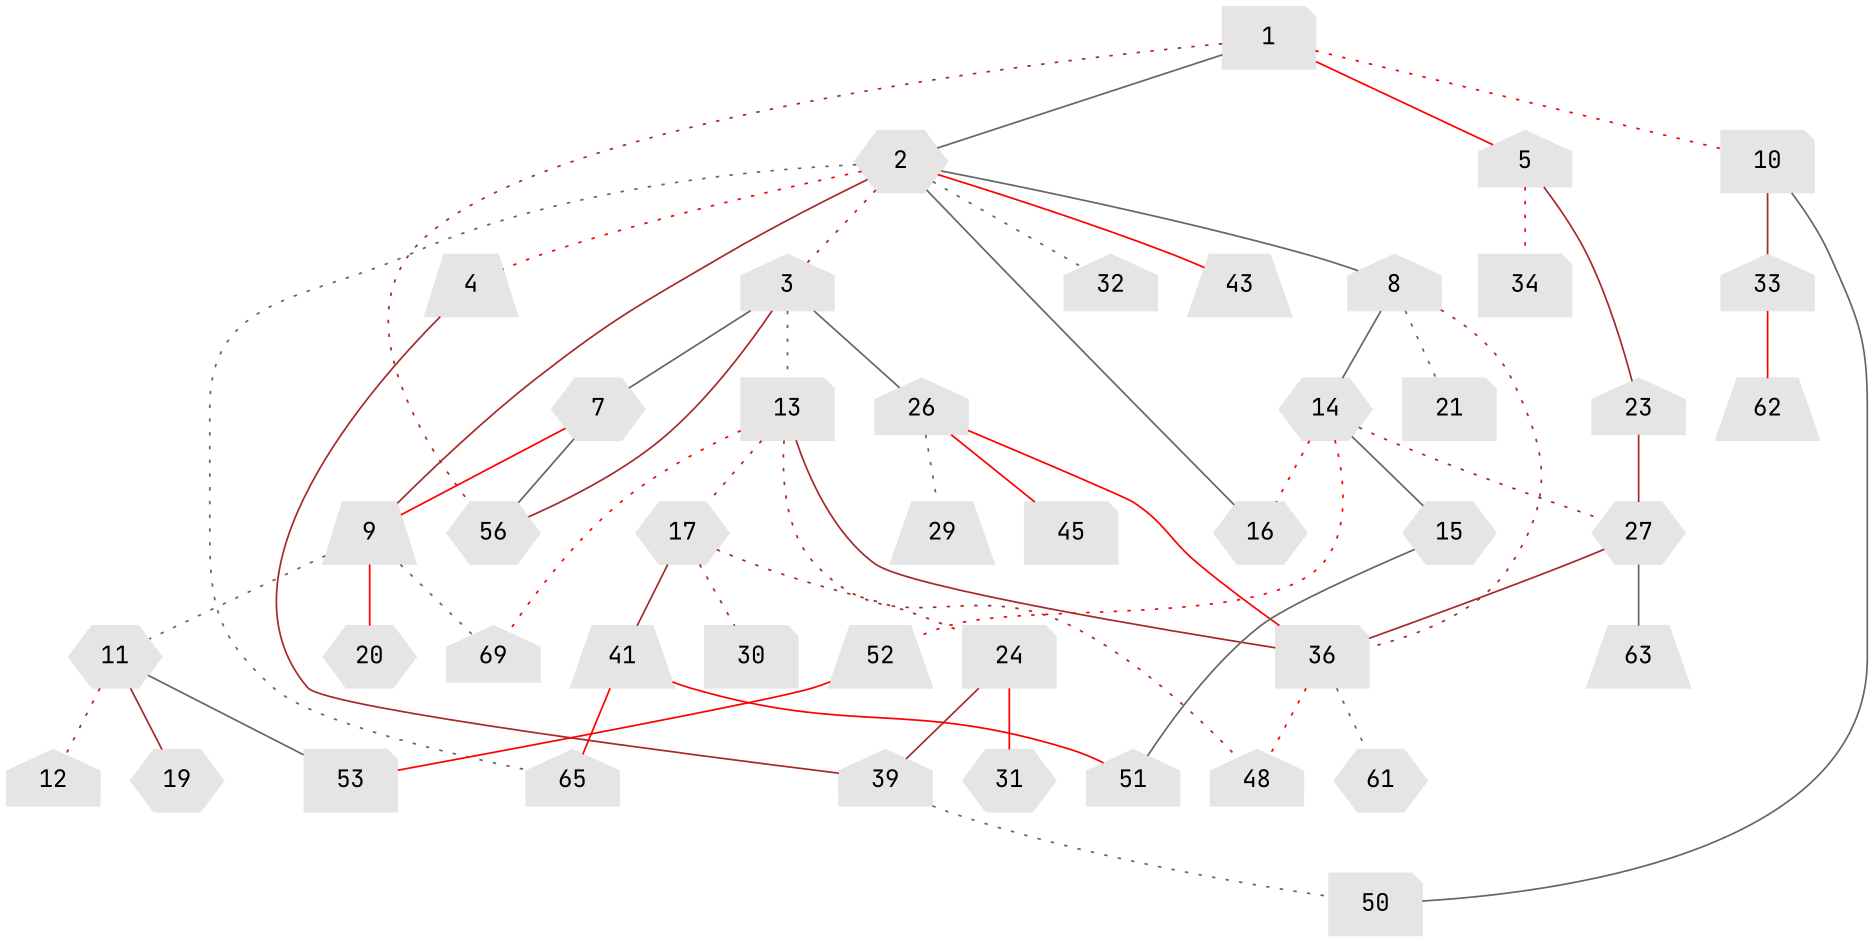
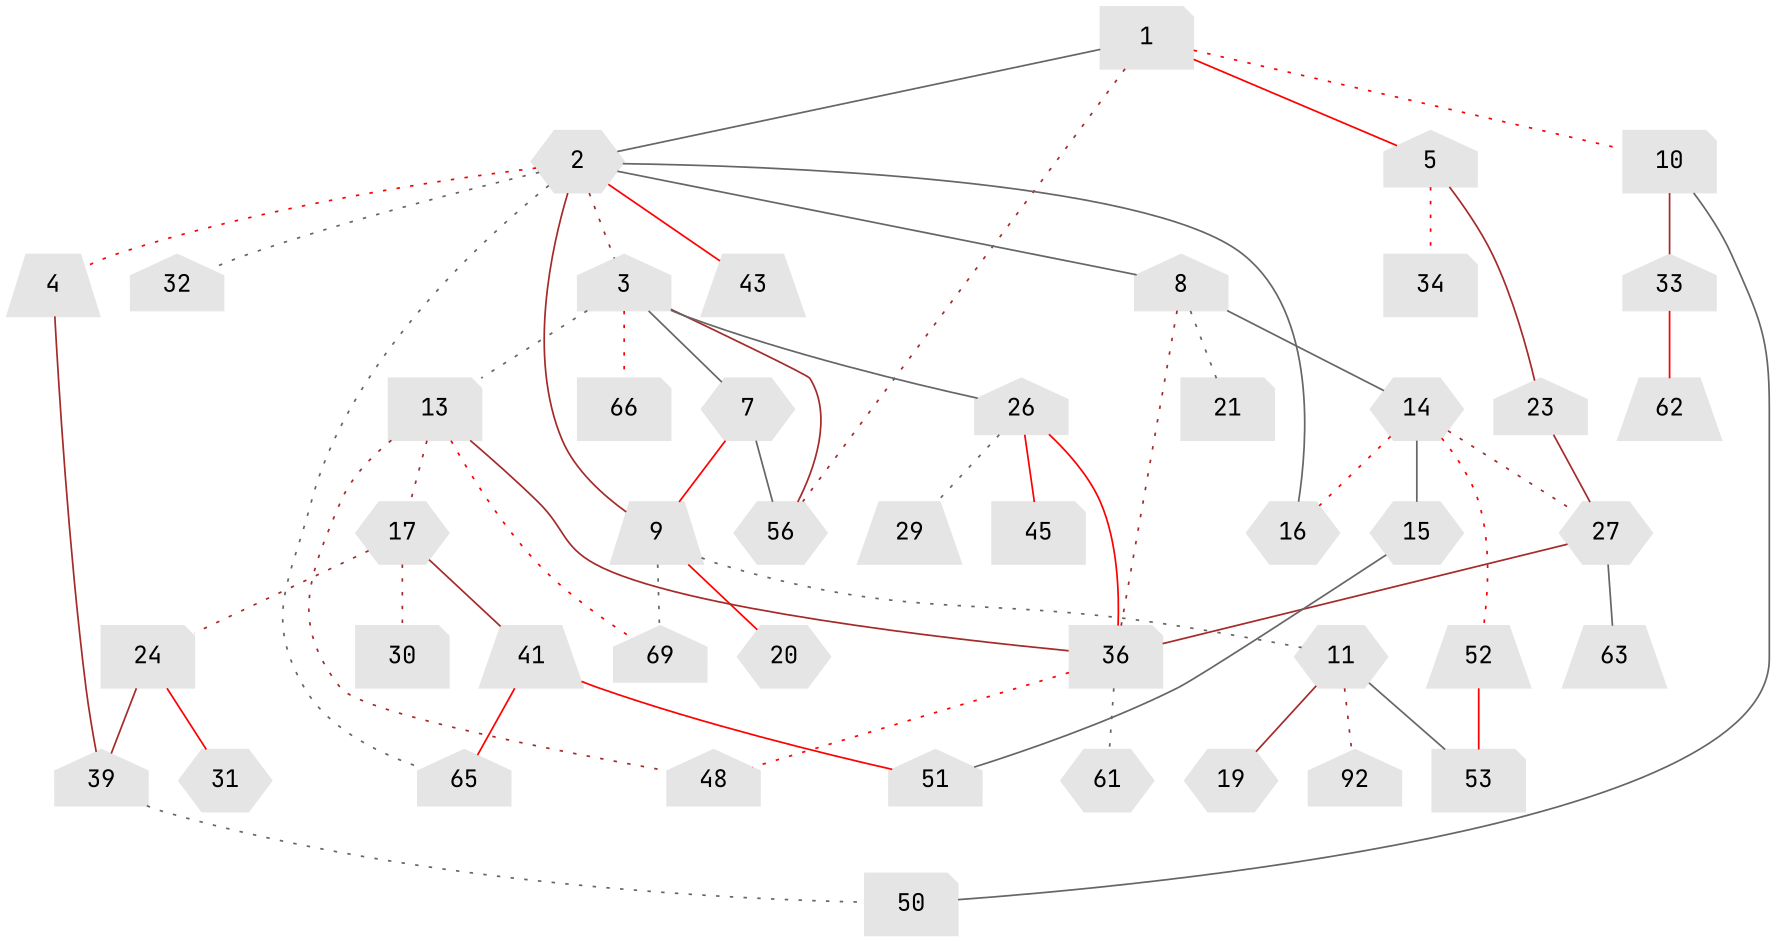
node "66": added
node "12": label "12" -> "92"
